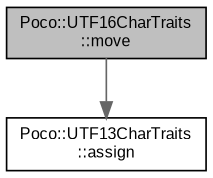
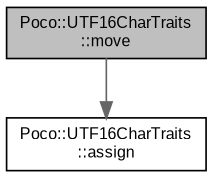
node "Poco::UTF13CharTraits ::assign": label "Poco::UTF13CharTraits ::assign" -> "Poco::UTF16CharTraits ::assign"
